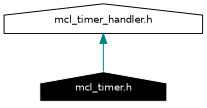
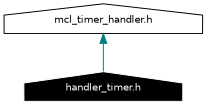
node "mcl_timer.h": label "mcl_timer.h" -> "handler_timer.h"
